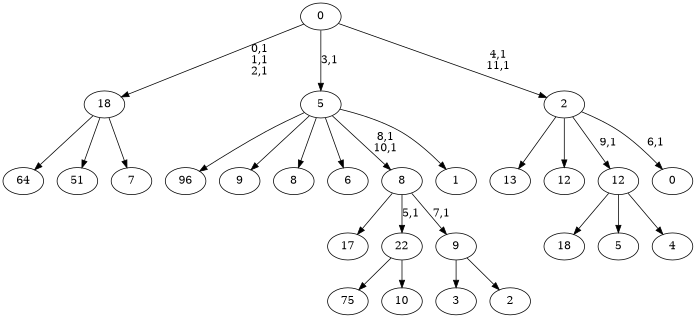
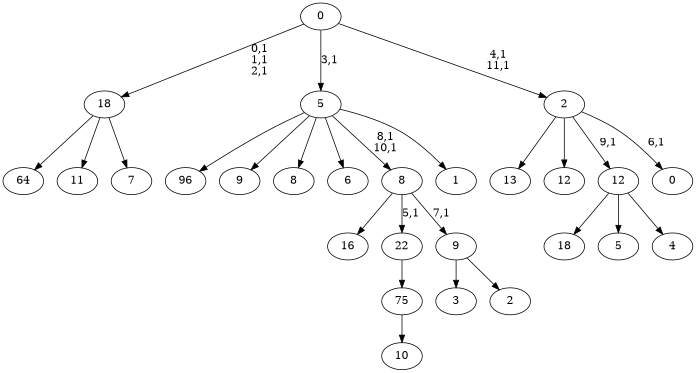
node "51": label "51" -> "11"
node "17": label "17" -> "16"
edge "22" -> "10": now "75" -> "10"
